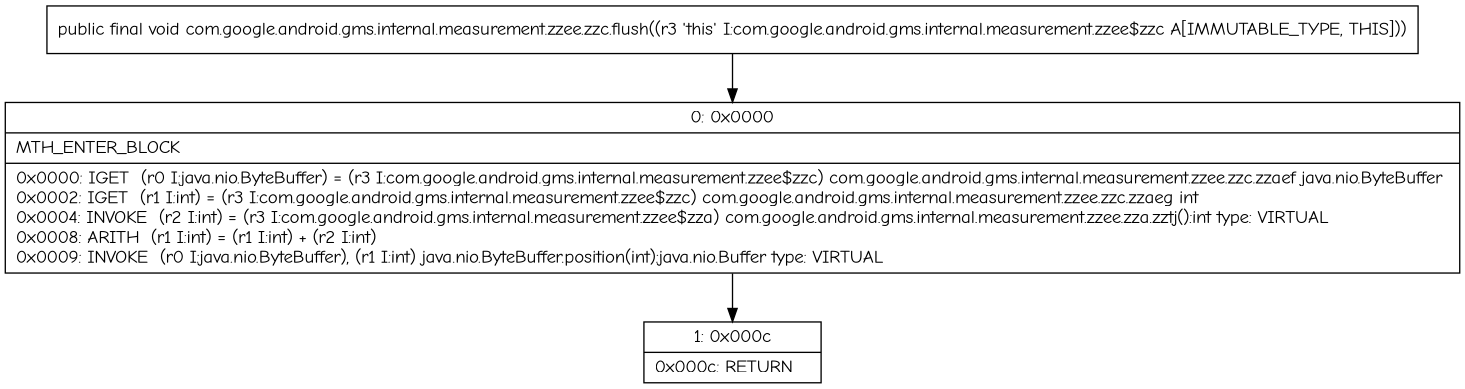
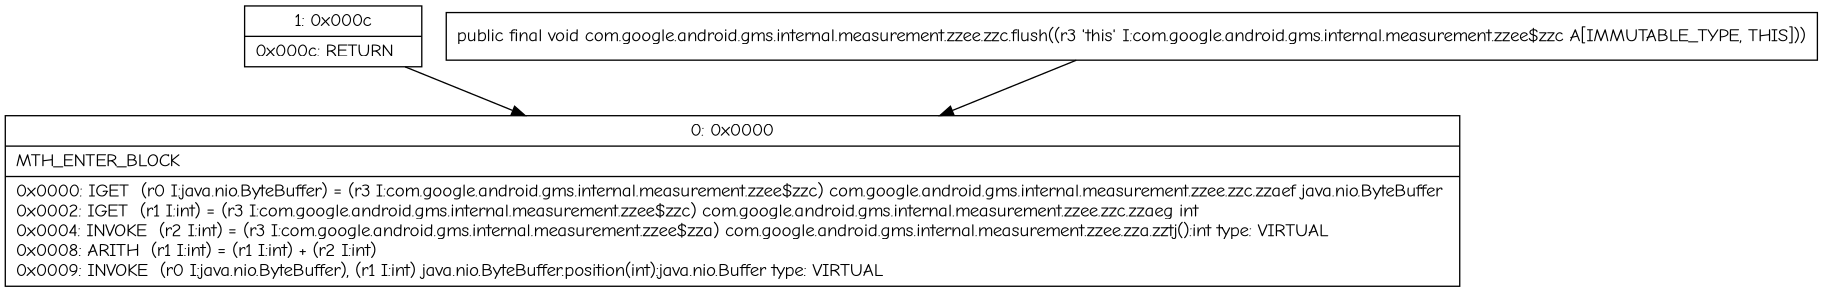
edge "0: 0x0000" -> "1: 0x000c": reversed
